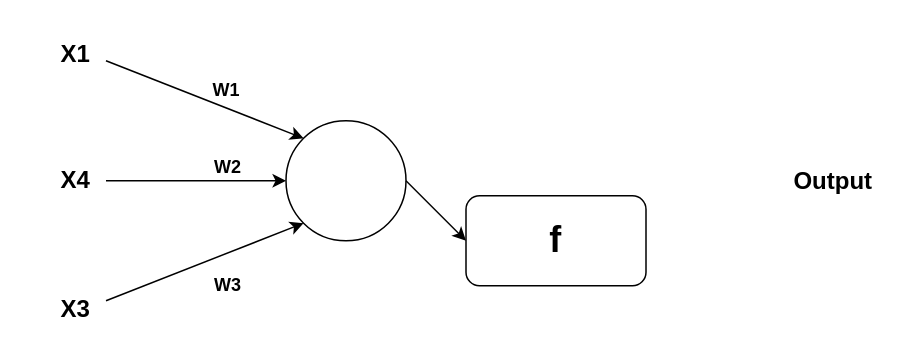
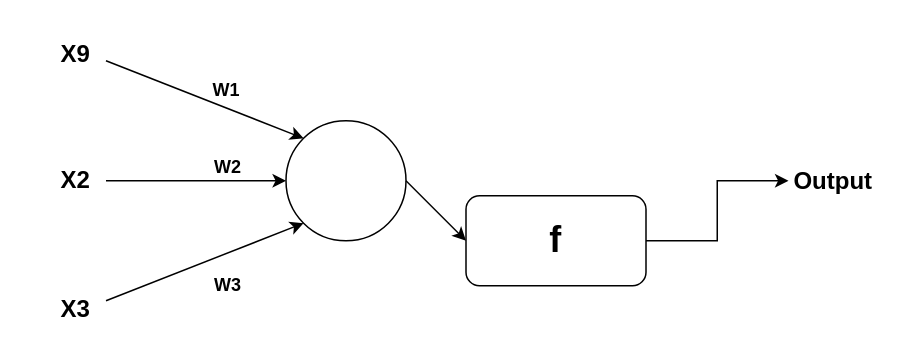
node "X1": label "X1" -> "X9"
node "X4": label "X4" -> "X2"
edge "f" -> "Output": added
